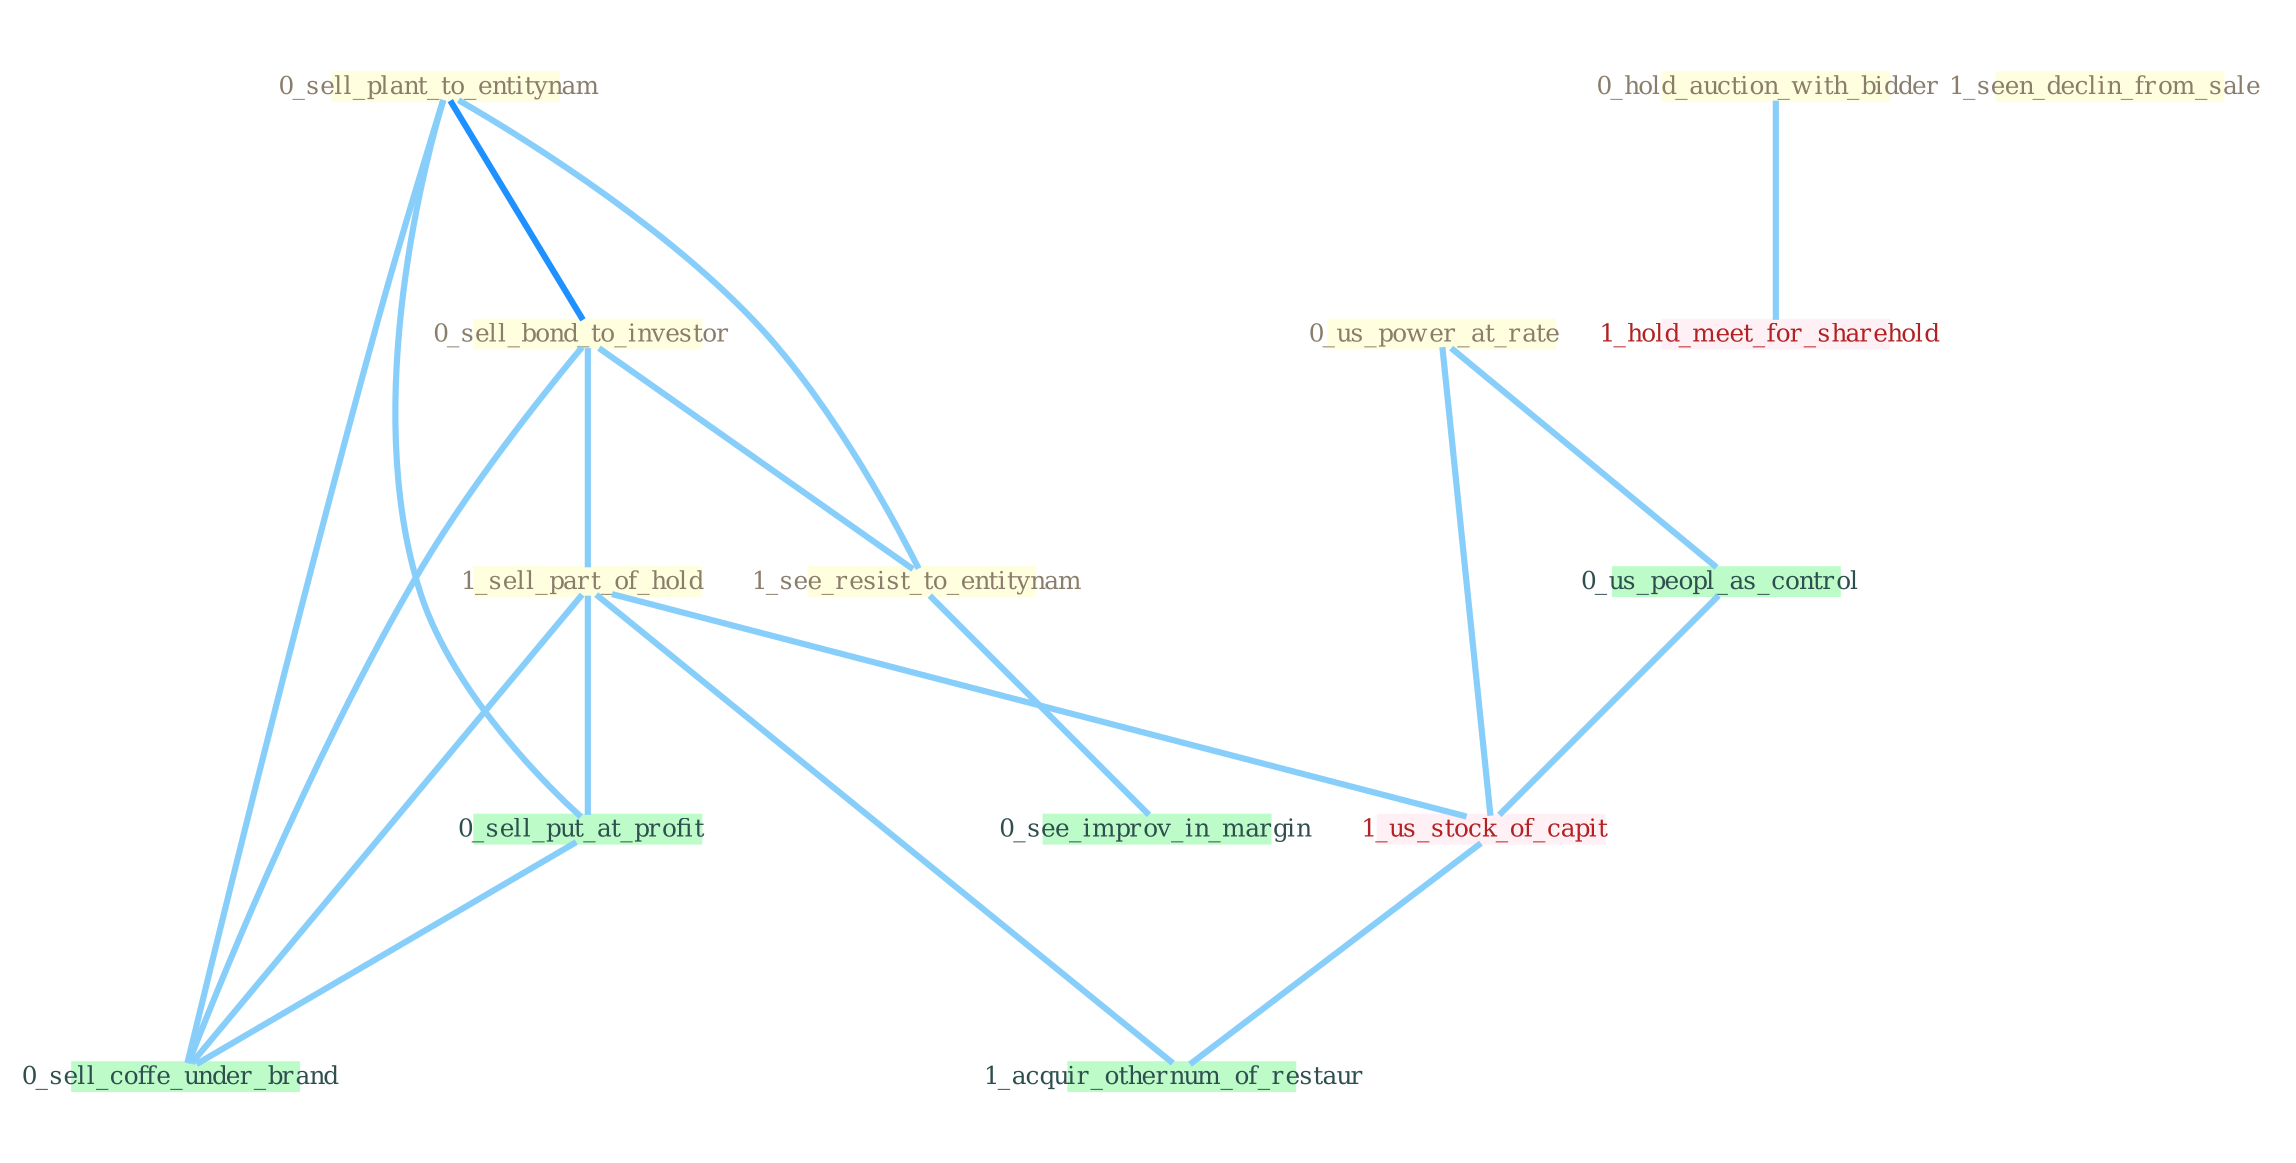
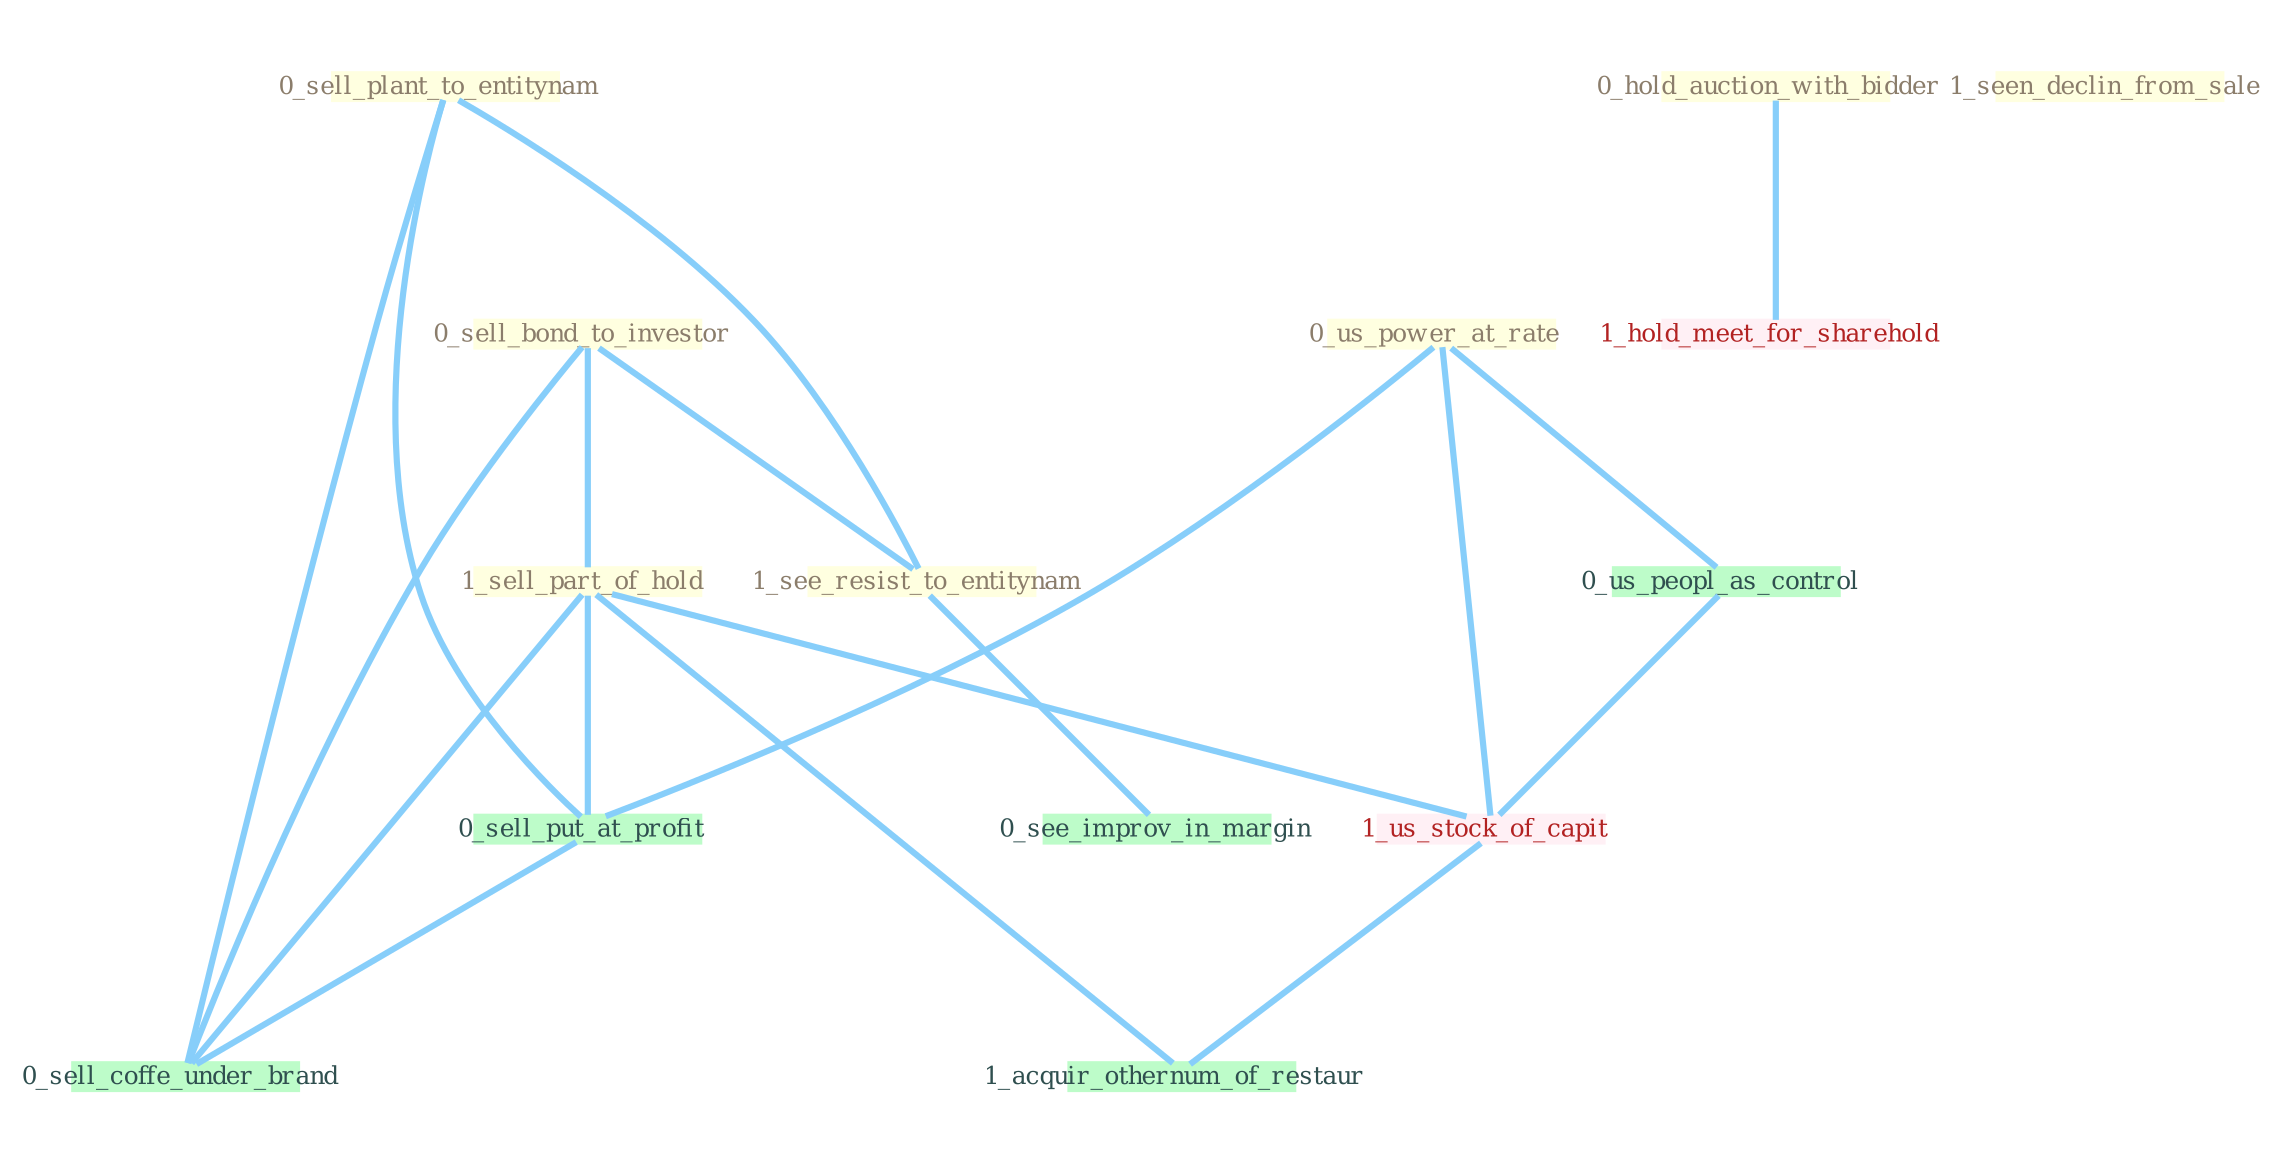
edge "0_sell_plant_to_entitynam" -- "0_sell_bond_to_investor": removed
edge "0_us_power_at_rate" -- "0_sell_put_at_profit": added
